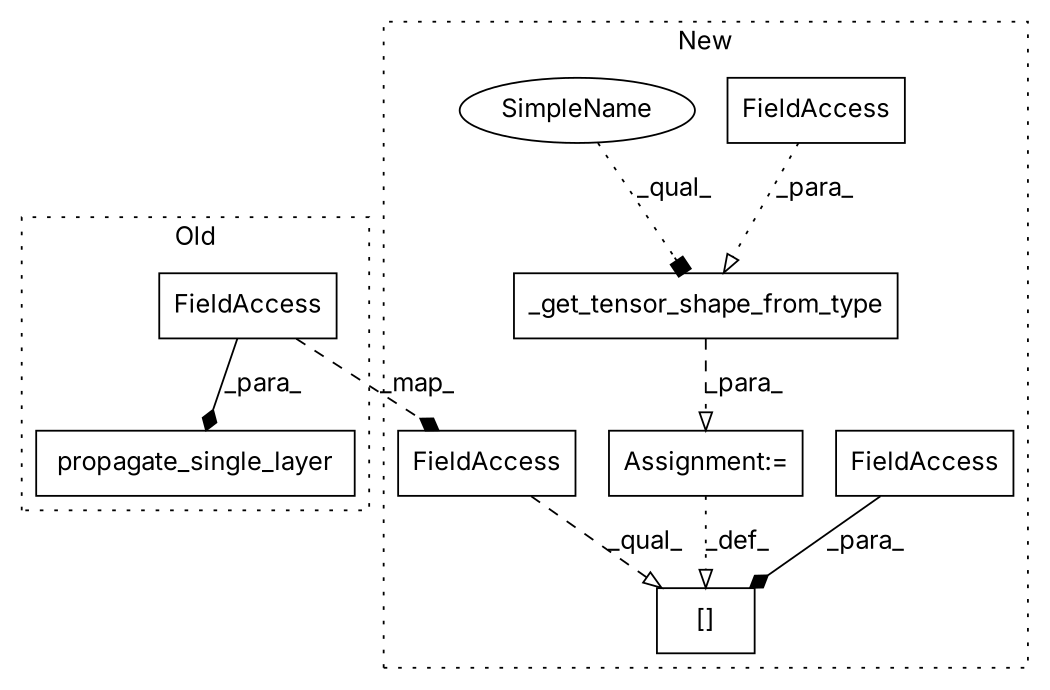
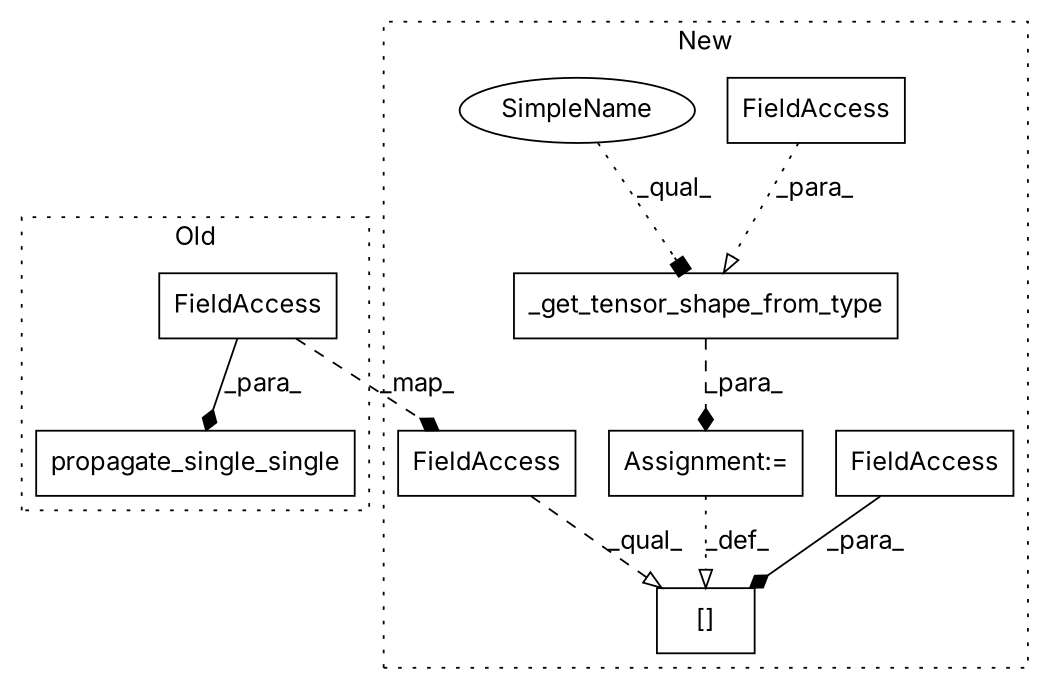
edge "_get_tensor_shape_from_type" -> "Assignment:=": arrowhead onormal -> diamond
node "propagate_single_layer": label "propagate_single_layer" -> "propagate_single_single"
